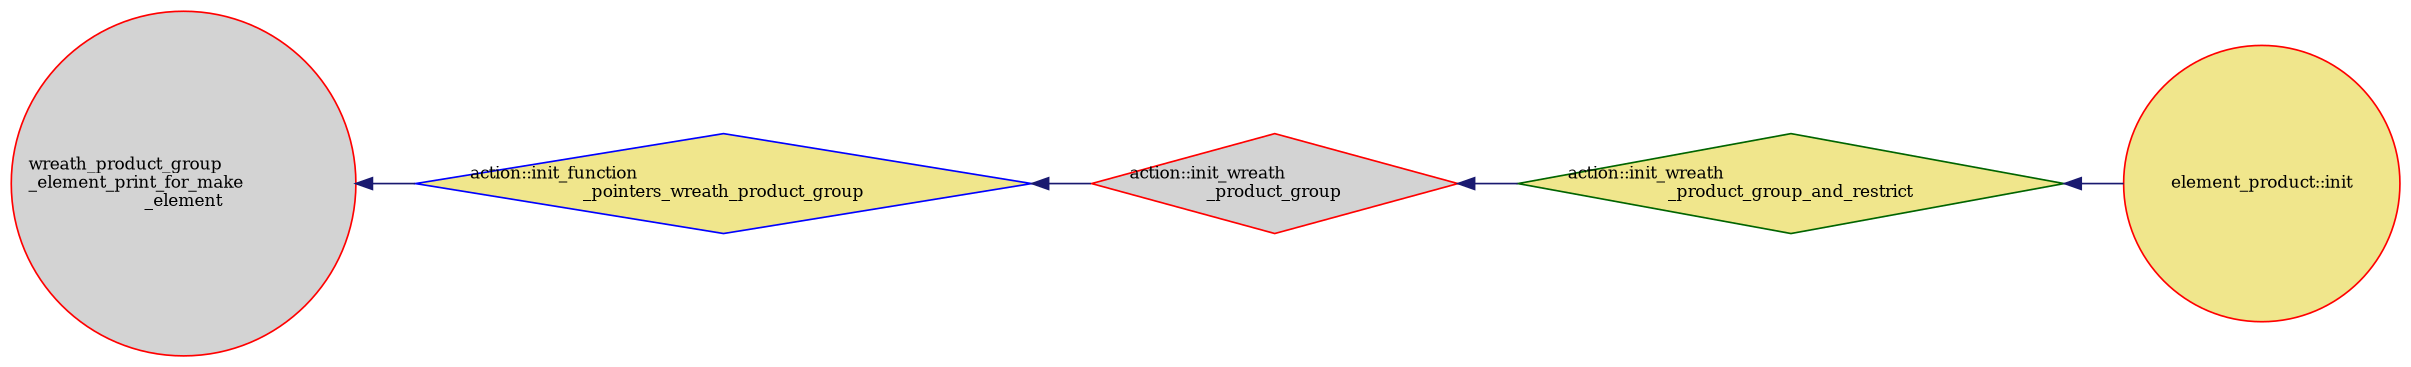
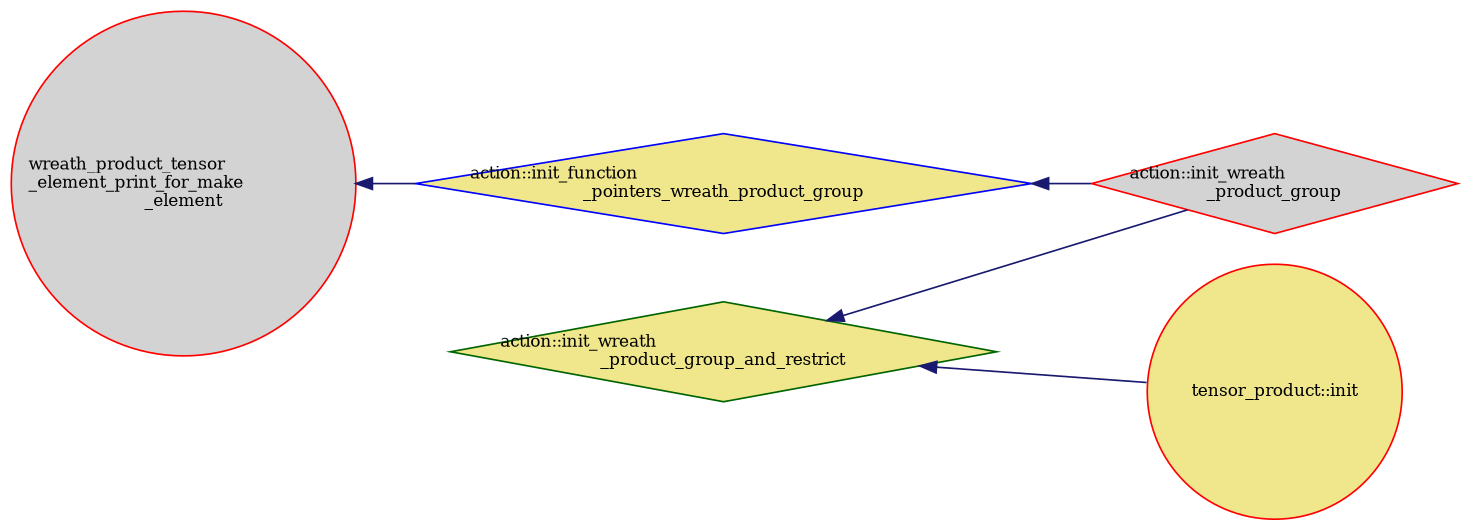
node "wreath_product_group _element_print_for_make _element": label "wreath_product_group _element_print_for_make _element" -> "wreath_product_tensor _element_print_for_make _element"
edge "action::init_wreath _product_group_and_restrict" -> "action::init_wreath _product_group": reversed
node "element_product::init": label "element_product::init" -> "tensor_product::init"
